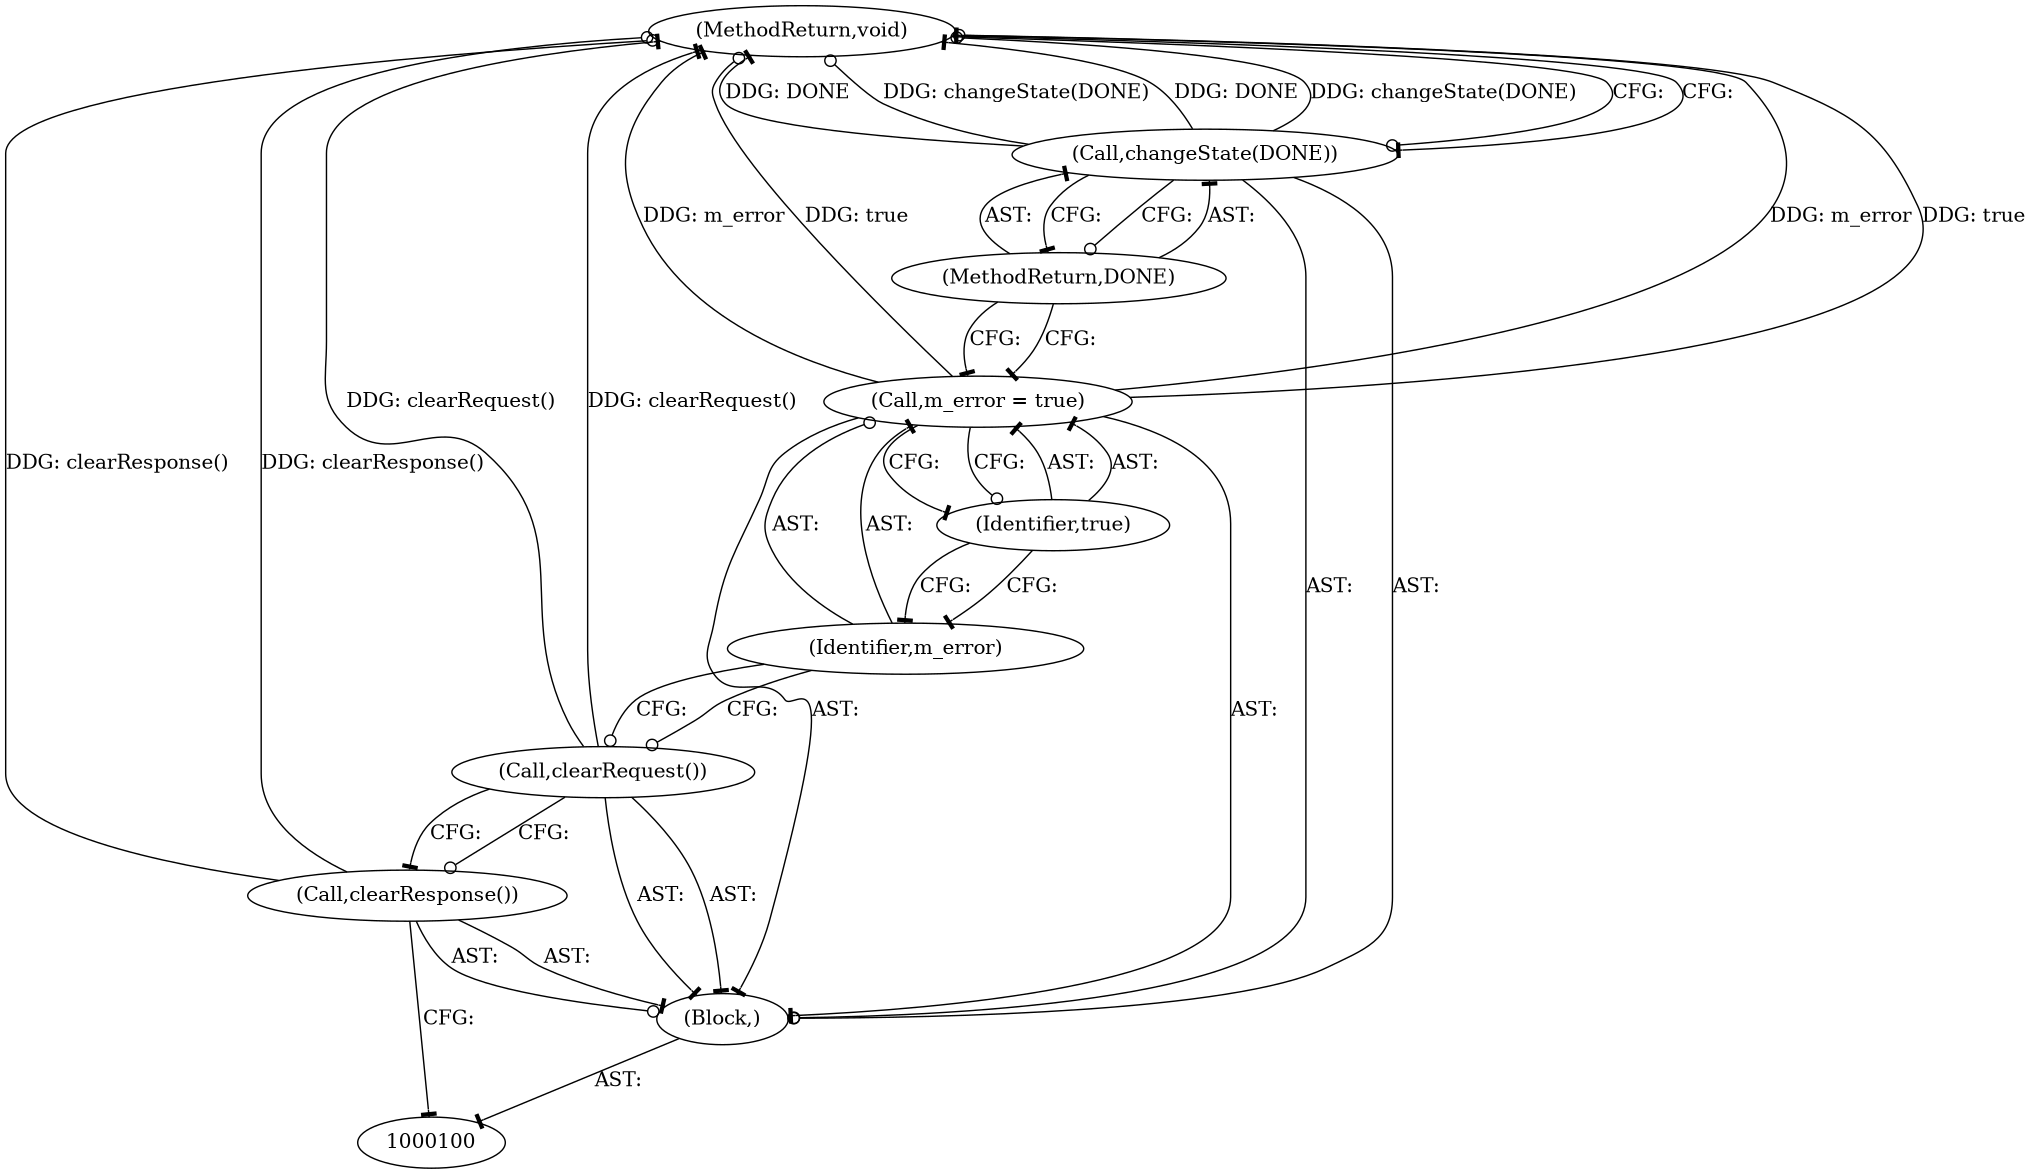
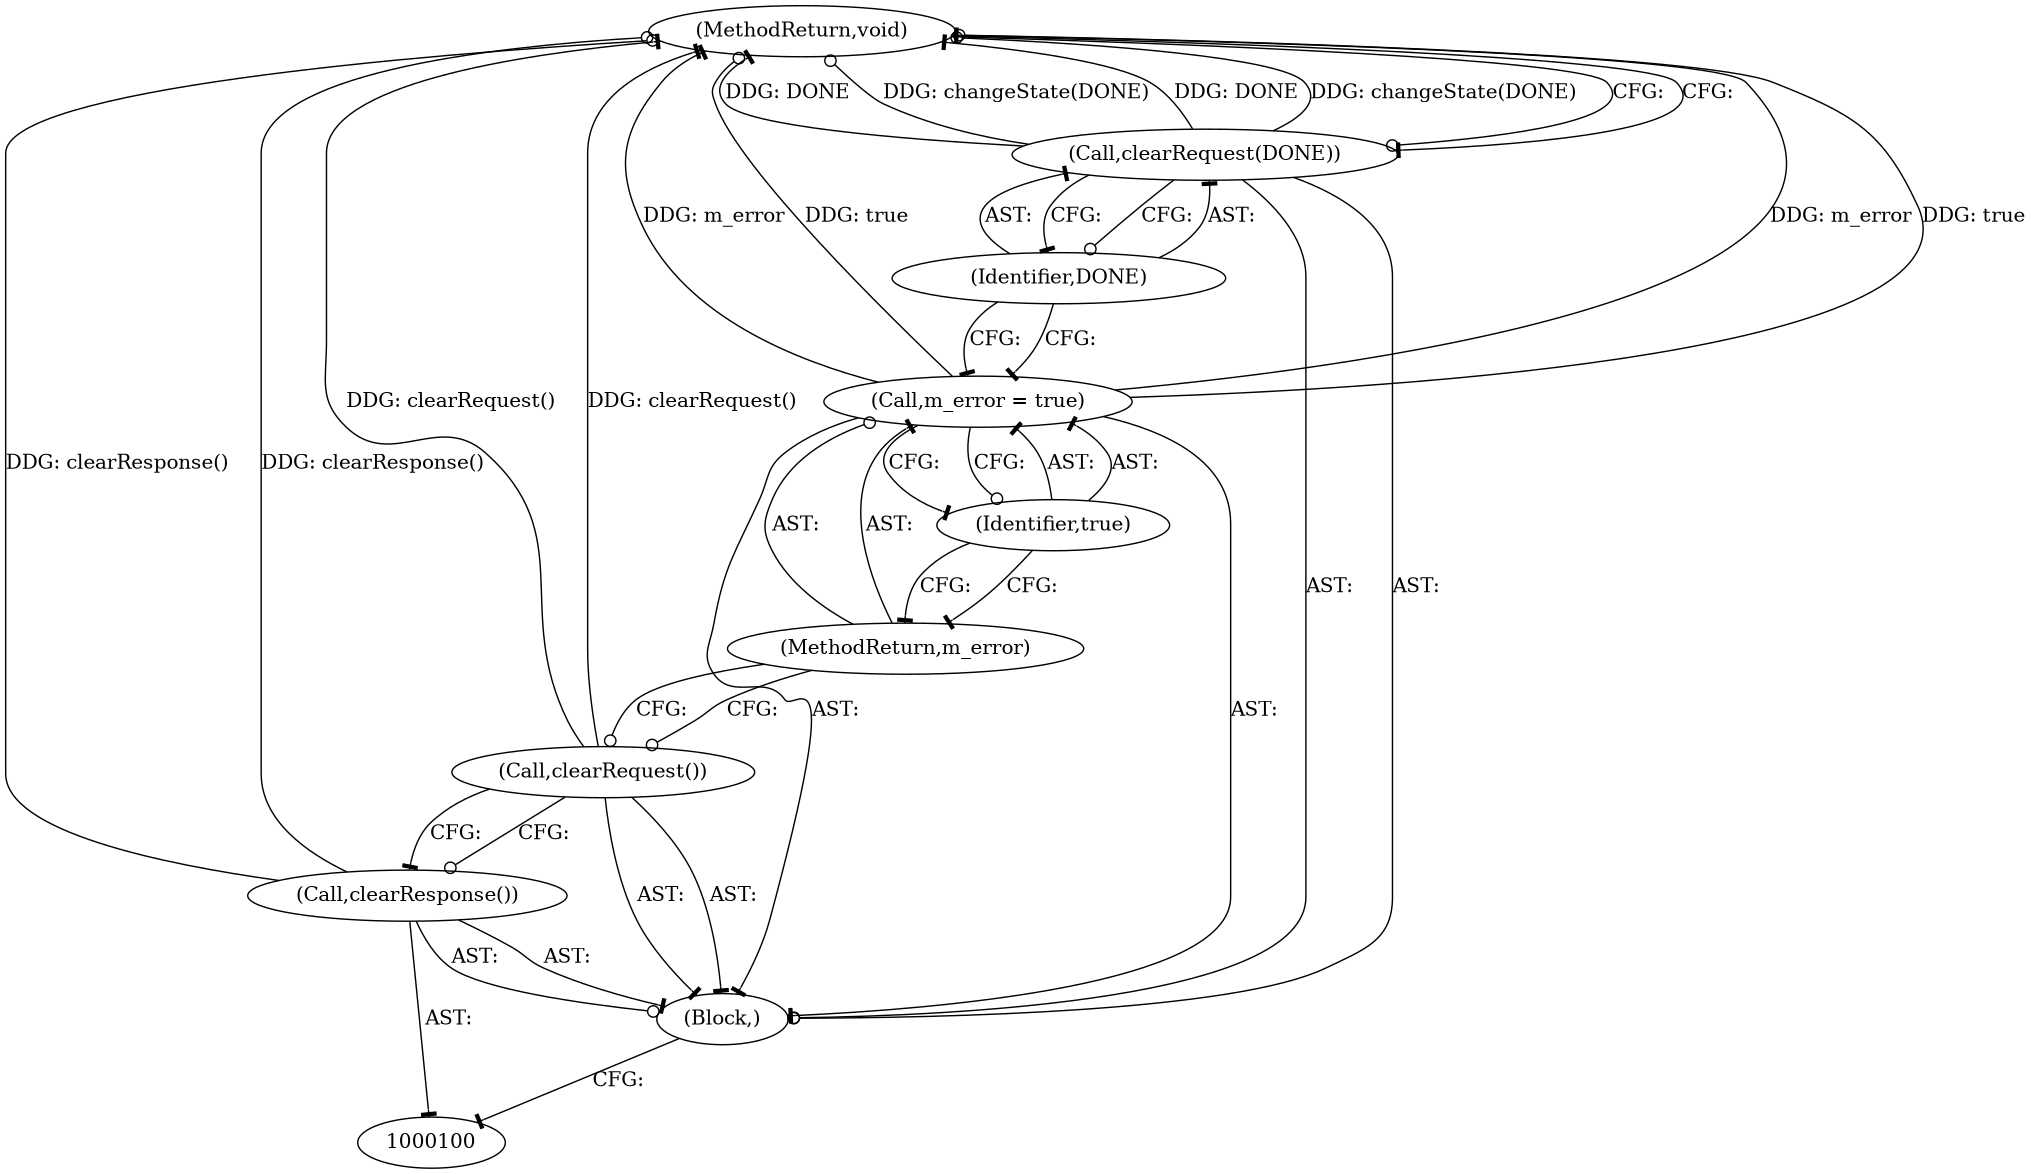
node "(Call,changeState(DONE))": label "(Call,changeState(DONE))" -> "(Call,clearRequest(DONE))"
node "(MethodReturn,DONE)": label "(MethodReturn,DONE)" -> "(Identifier,DONE)"
node "(Identifier,m_error)": label "(Identifier,m_error)" -> "(MethodReturn,m_error)"
edge "(Call,clearResponse())" -> "1000100": label "CFG: " -> "AST: "
edge "(Block,)" -> "1000100": label "AST: " -> "CFG: "
